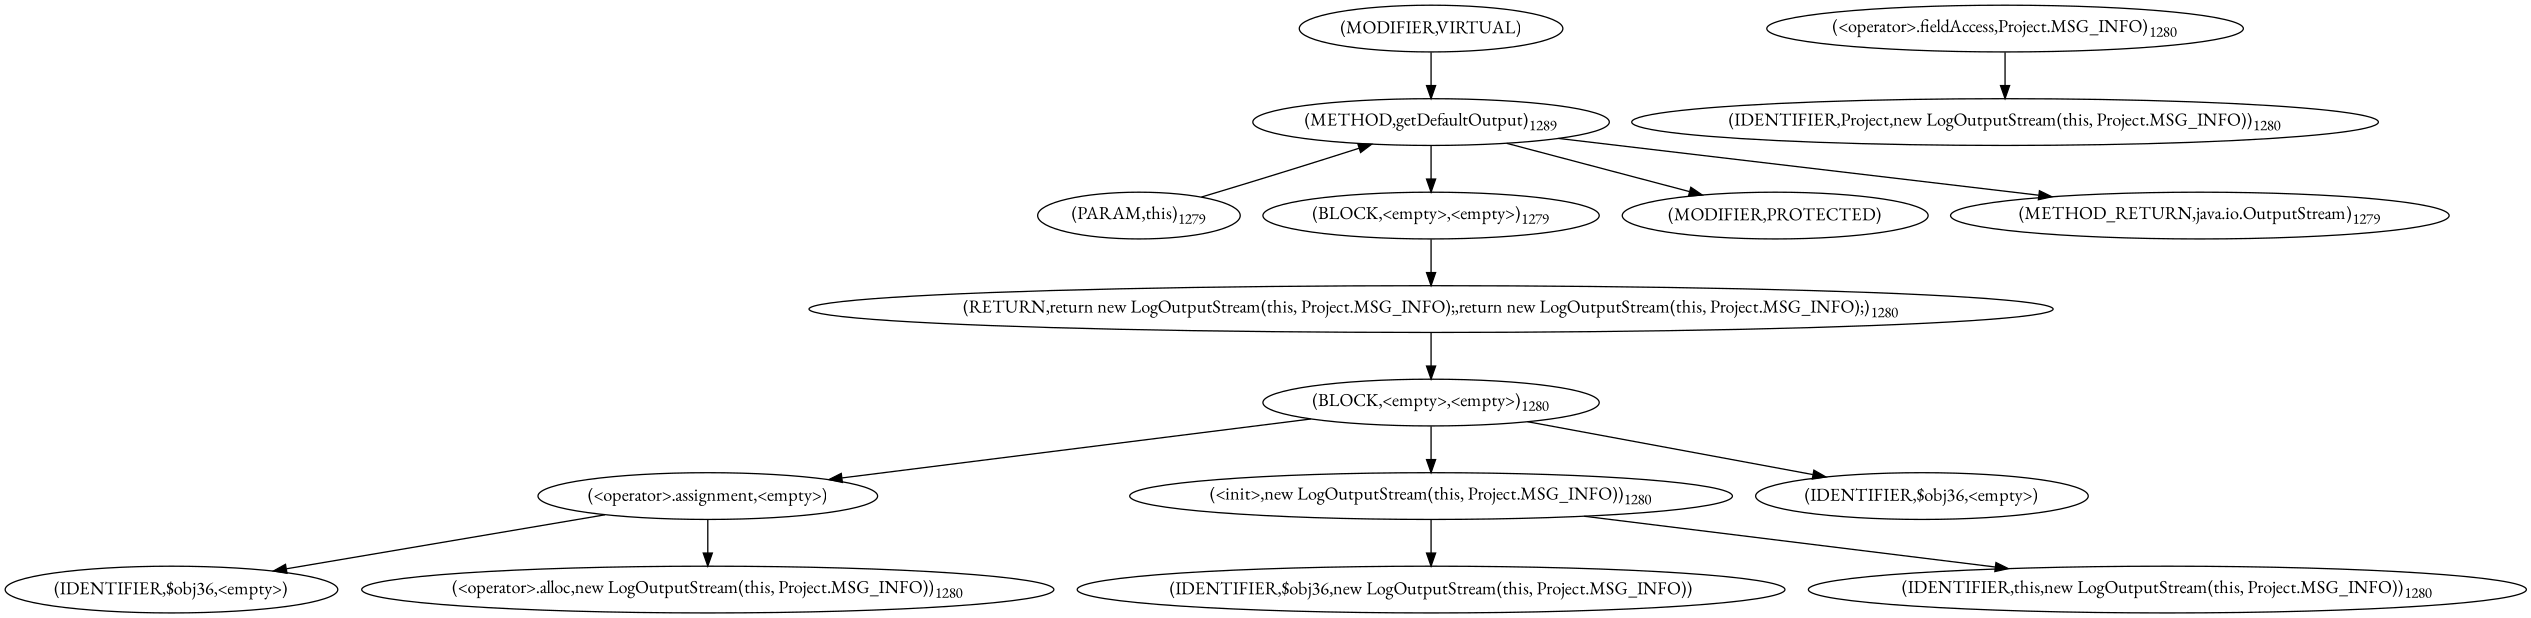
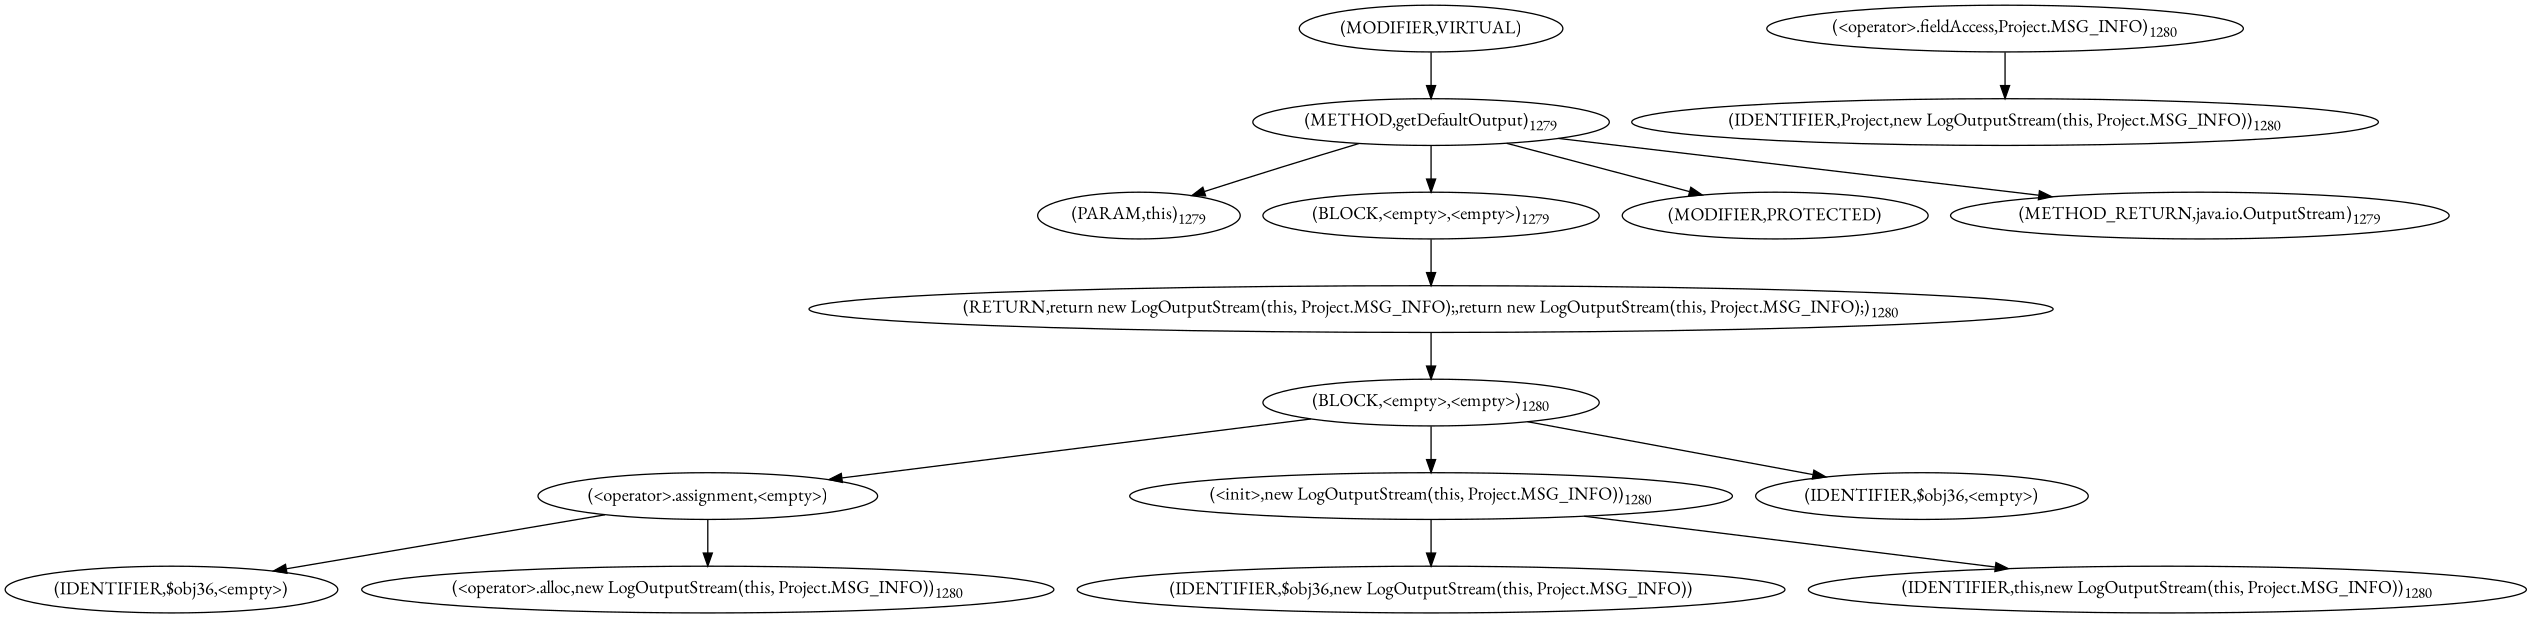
node "(METHOD,getDefaultOutput)": text "1289" -> "1279"
edge "(PARAM,this)" -> "(METHOD,getDefaultOutput)": reversed
